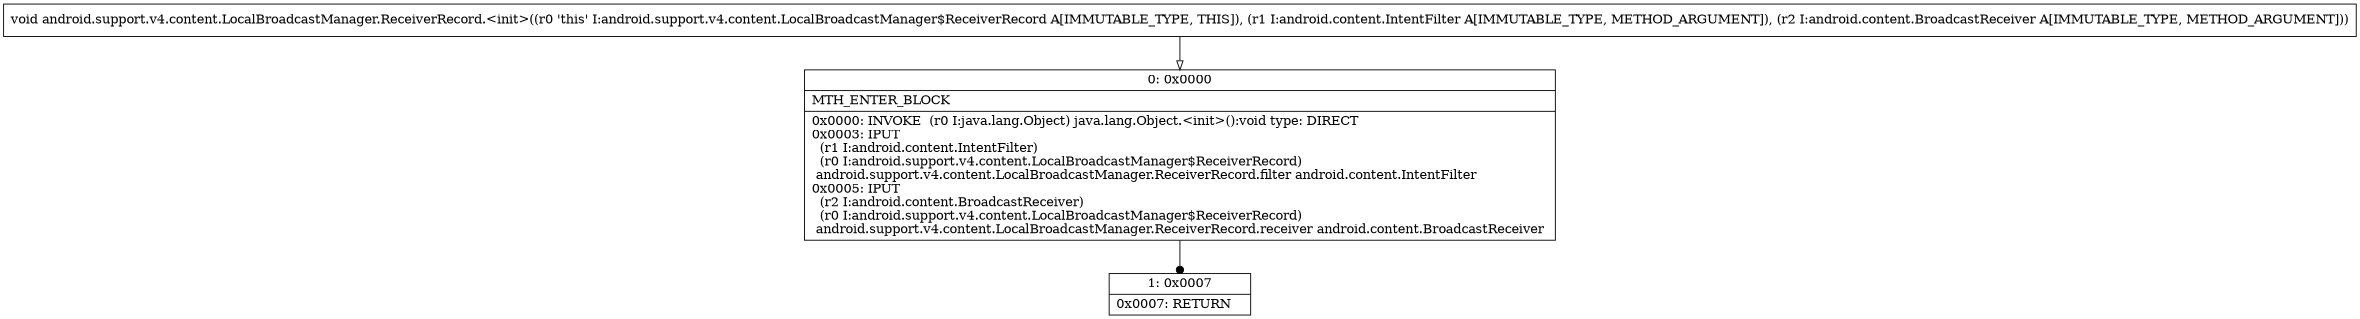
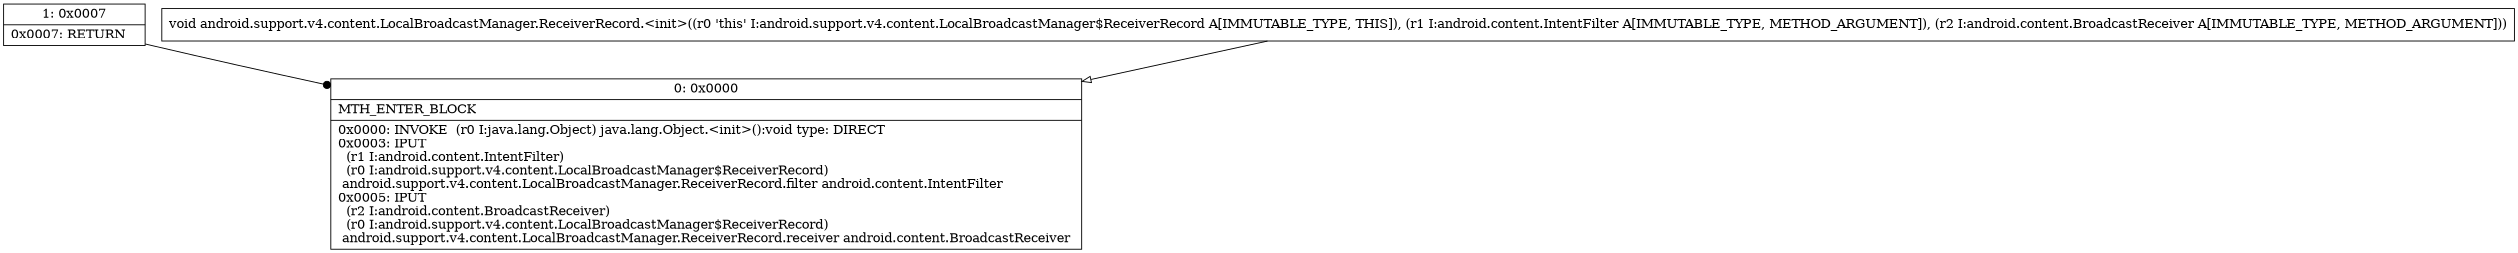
edge "0: 0x0000" -> "1: 0x0007": reversed
